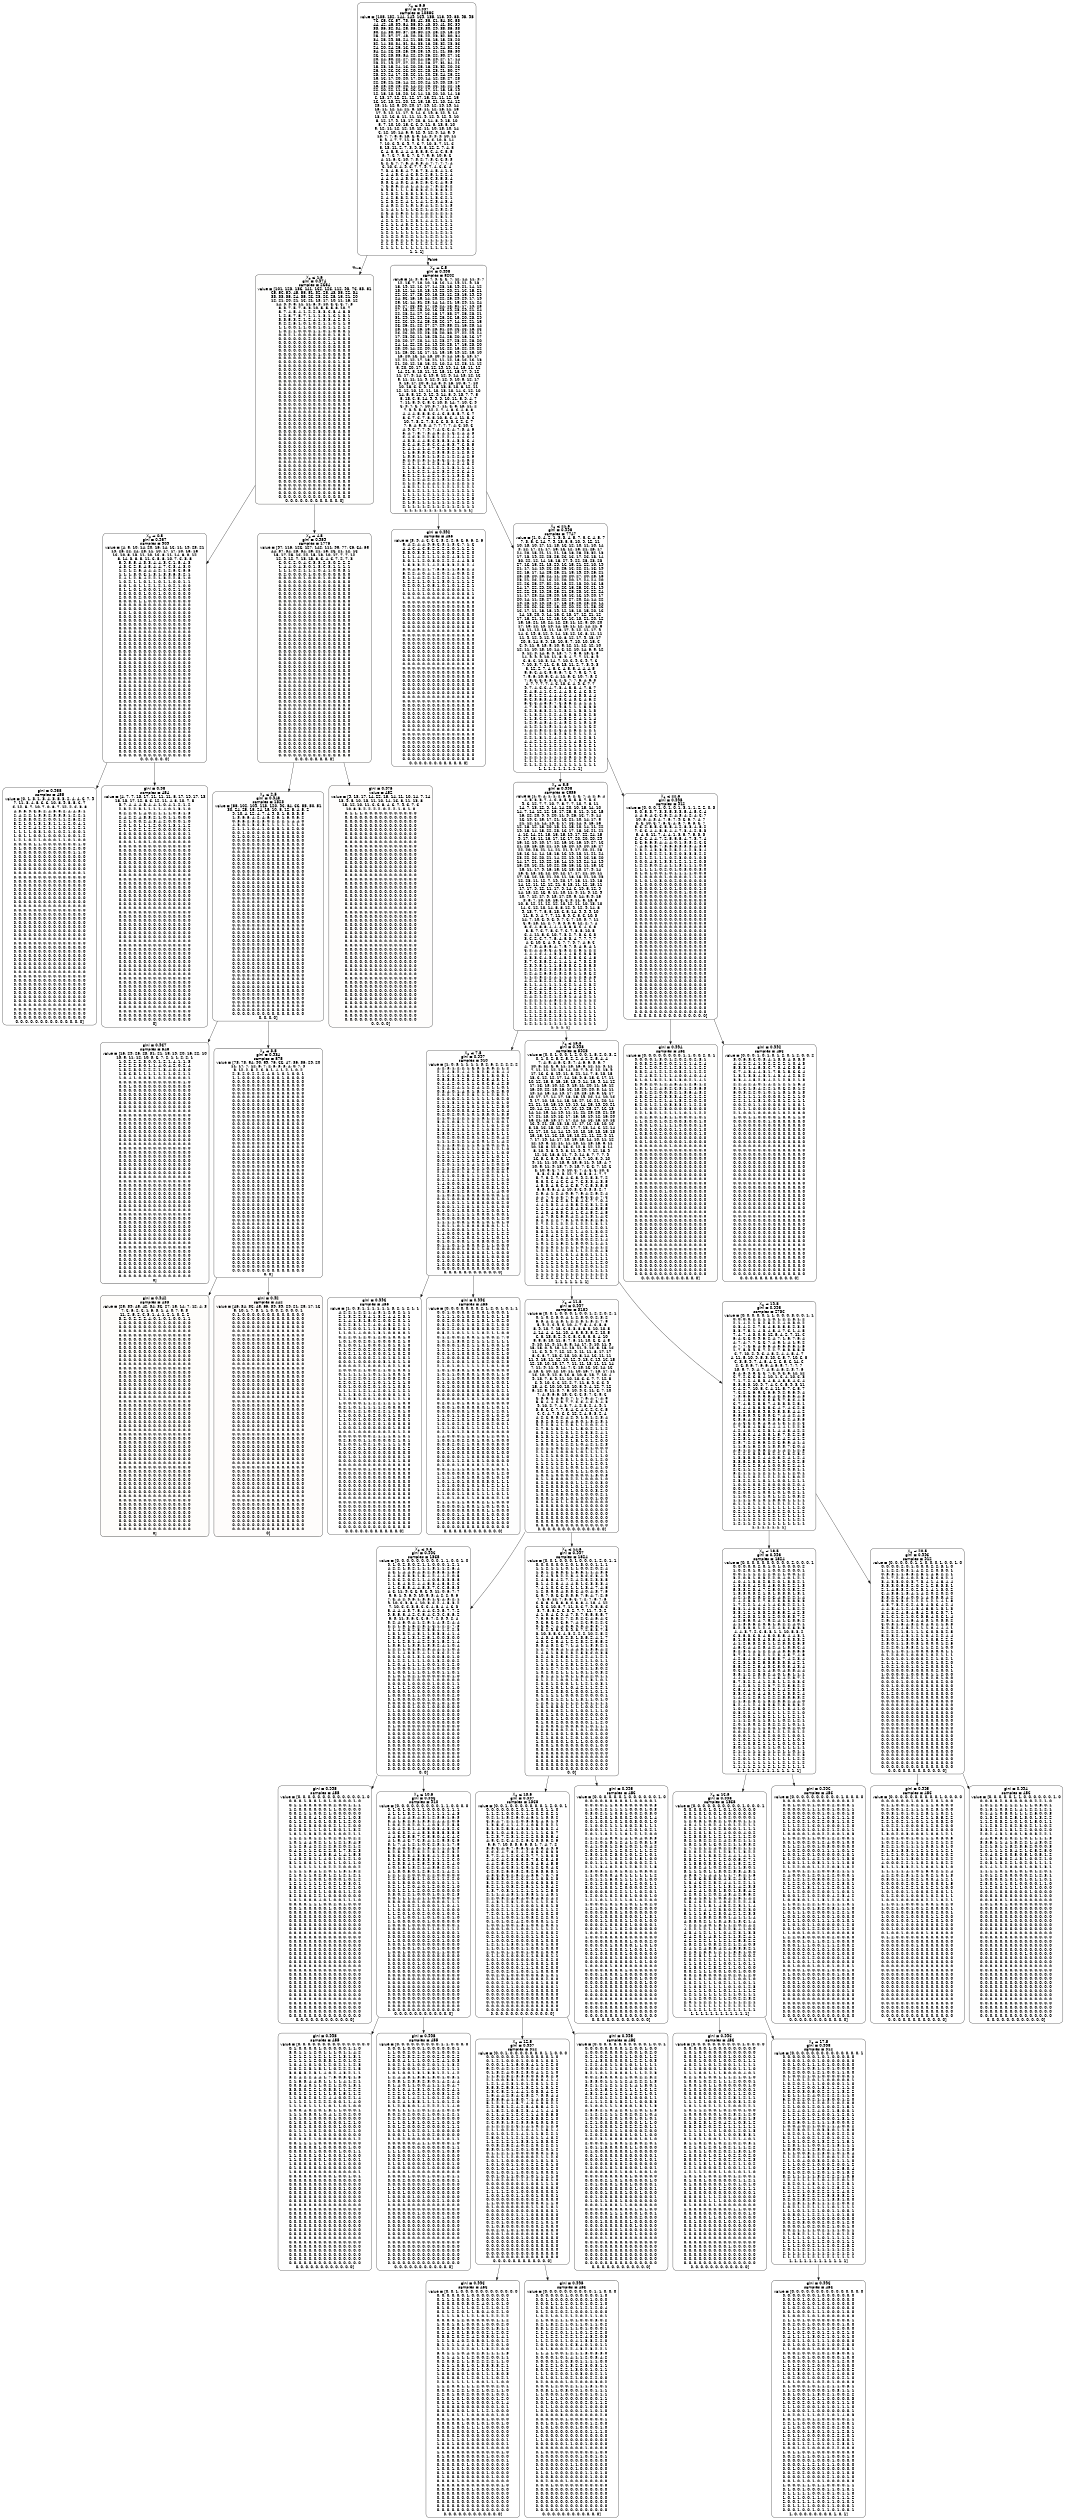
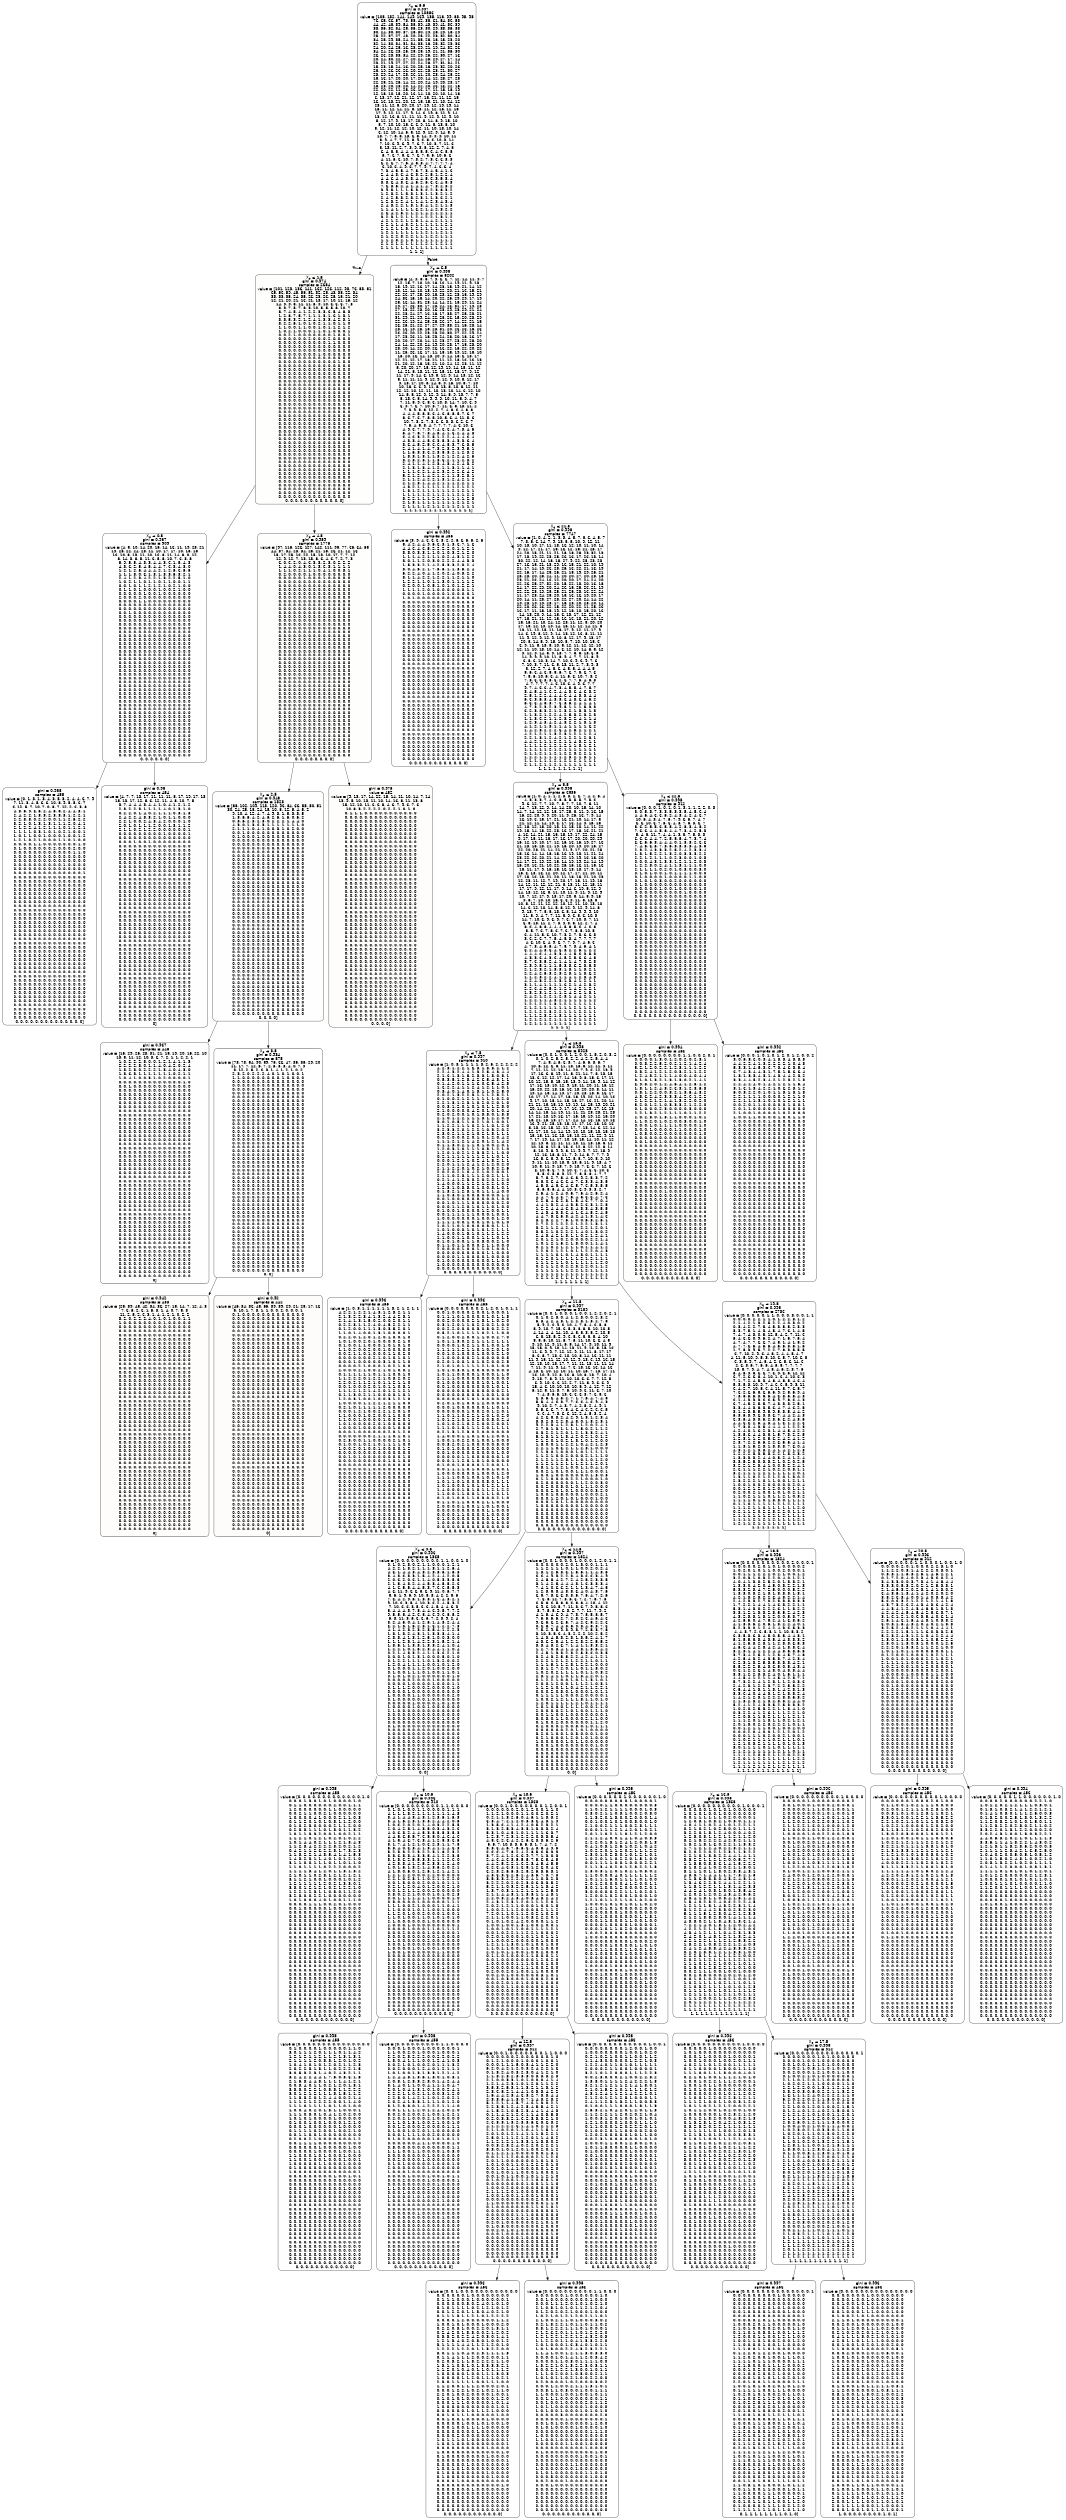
node "gini = 0.967": text "samples = 548" -> "samples = 448"
node "gini = 0.997": added
